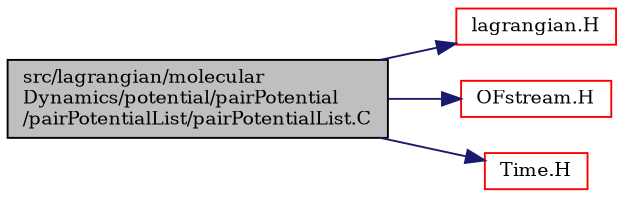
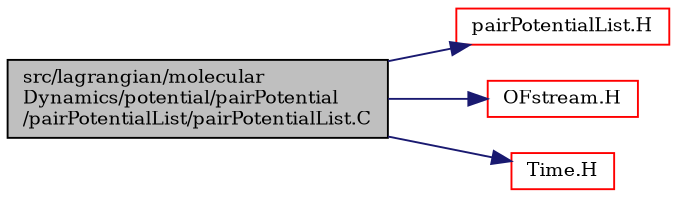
node "lagrangian.H": label "lagrangian.H" -> "pairPotentialList.H"
